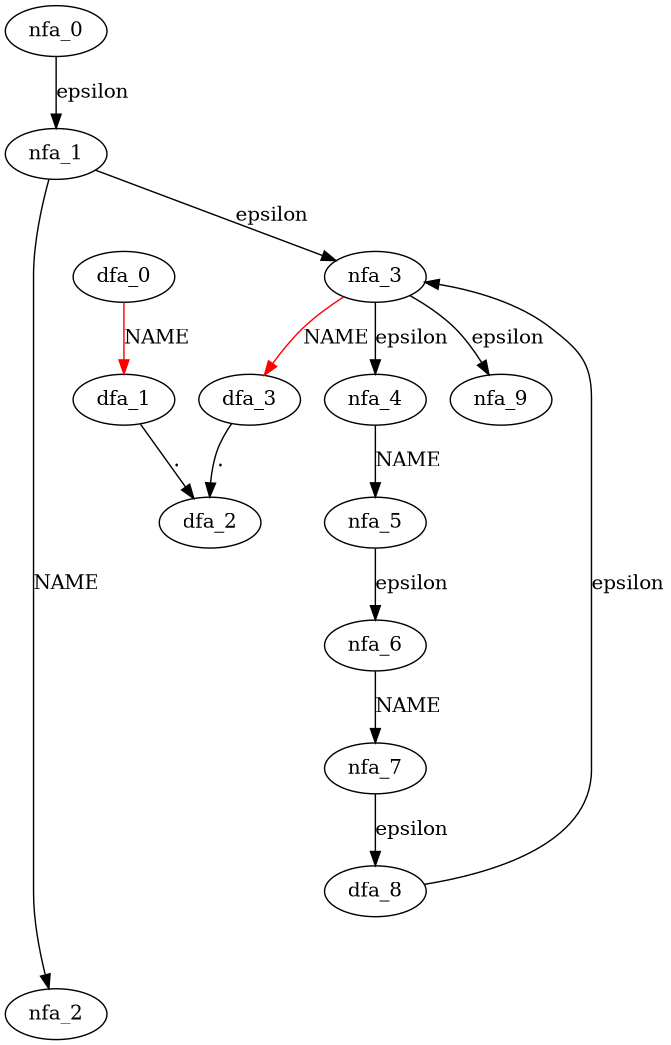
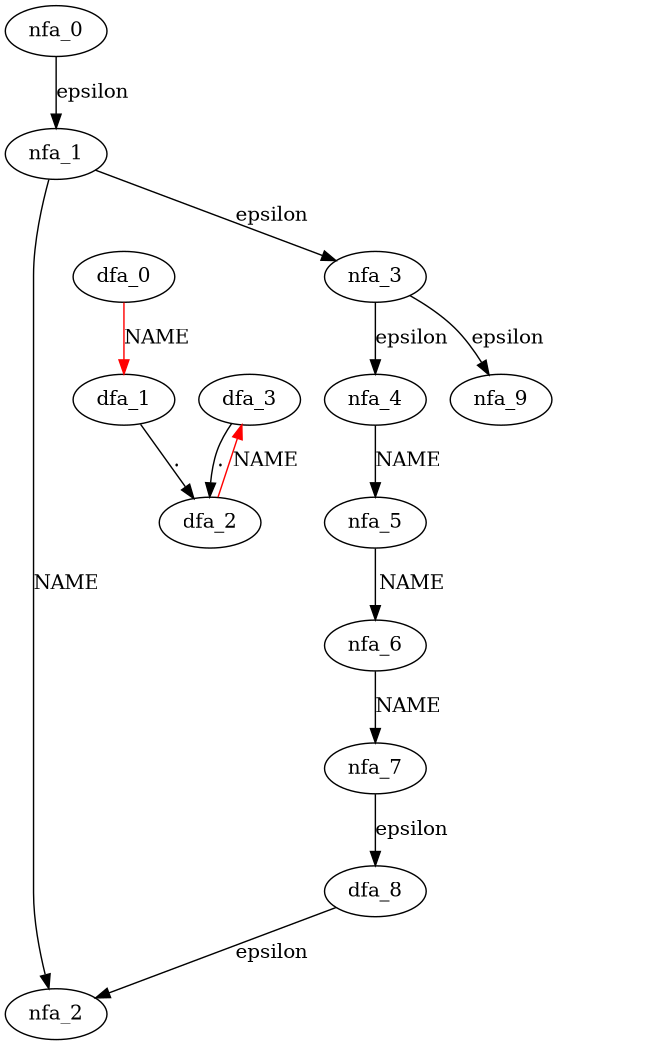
edge "nfa_3" -> "dfa_3": now "dfa_2" -> "dfa_3"
edge "nfa_5" -> "nfa_6": label "epsilon" -> "NAME"
edge "dfa_8" -> "nfa_3": now "dfa_8" -> "nfa_2"
